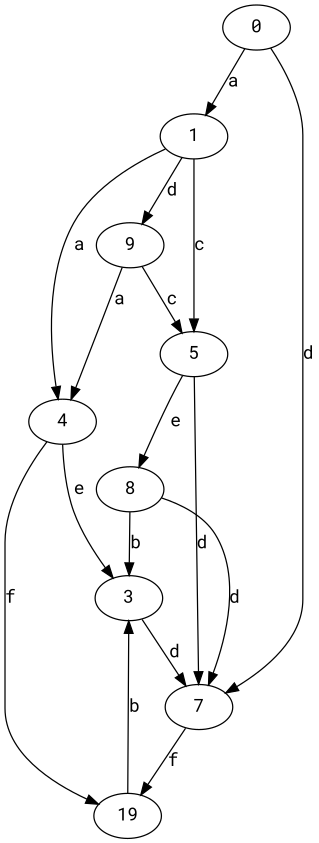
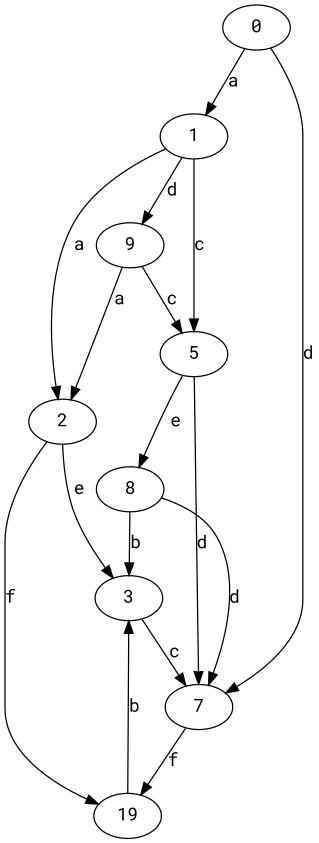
node "4": label "4" -> "2"
edge "3" -> "7": label "d" -> "c"
